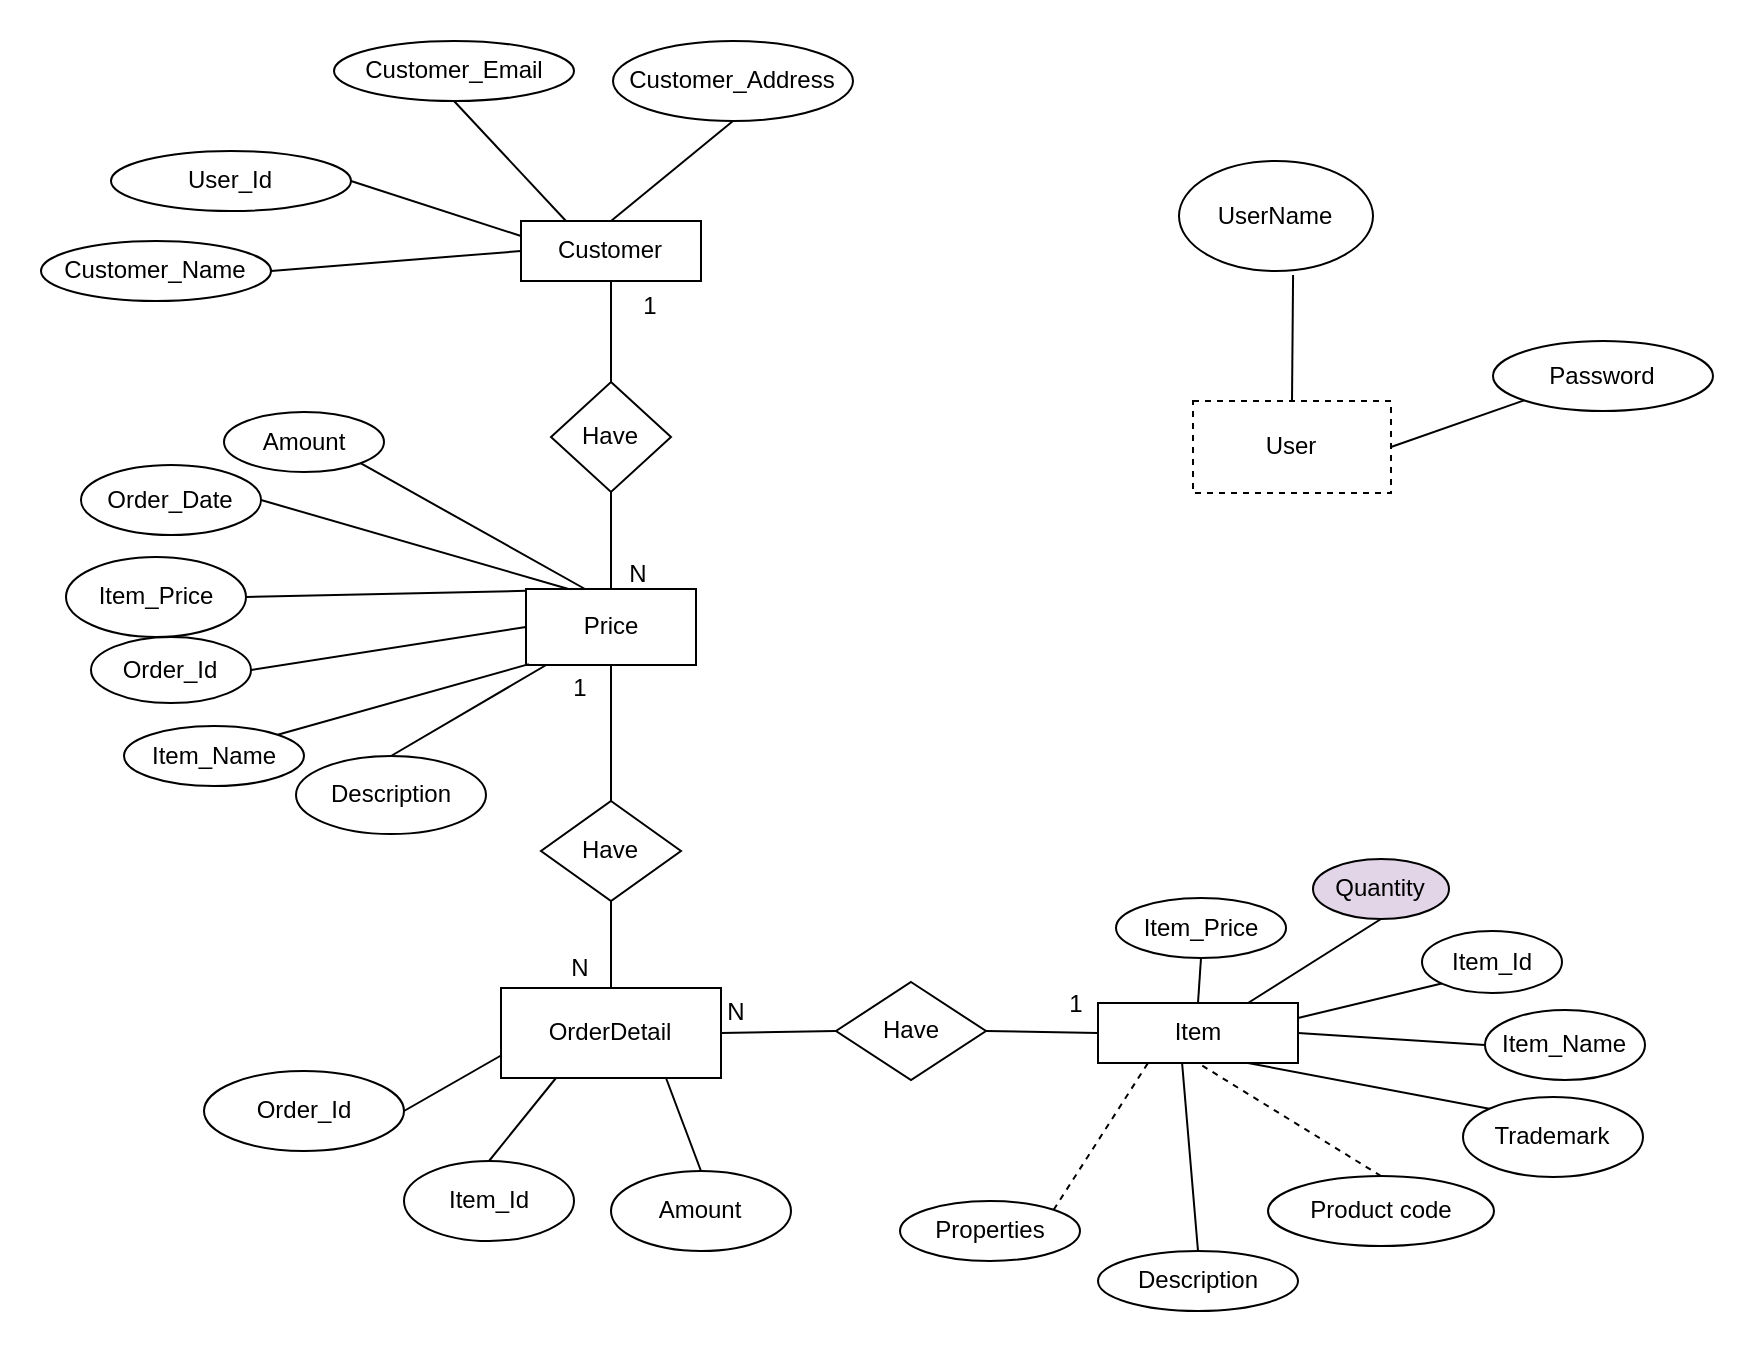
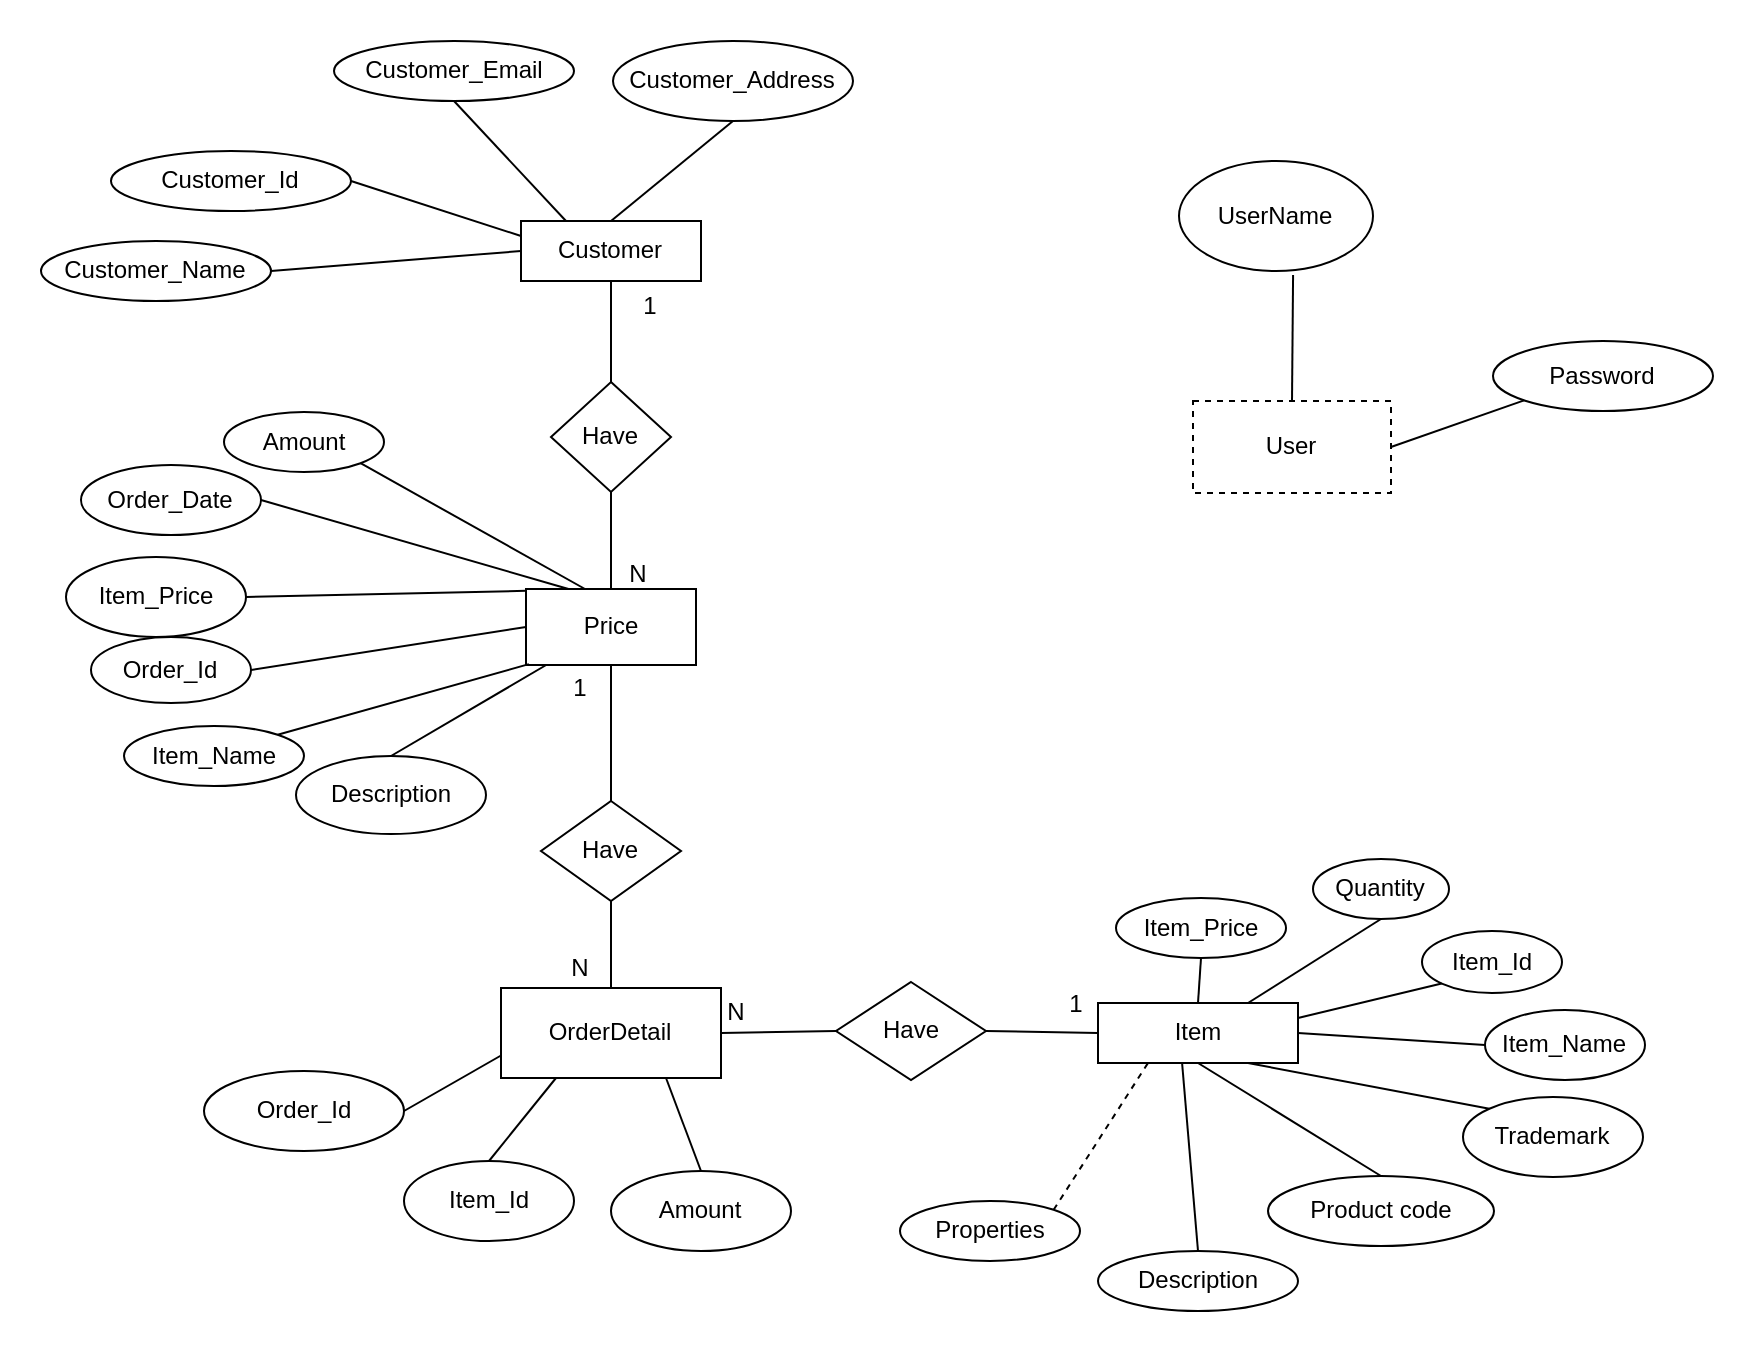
node "User_Id": label "User_Id" -> "Customer_Id"
node "Quantity": fillcolor #e1d5e7 -> #ffffff
edge "Item" -- "Product code": style dashed -> solid
